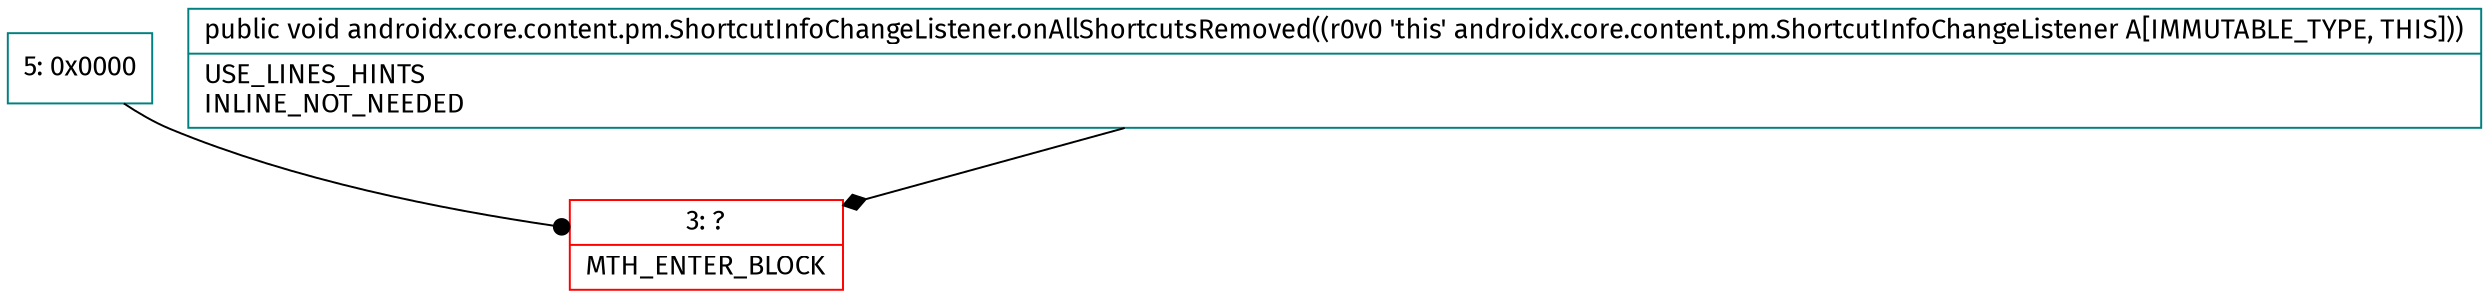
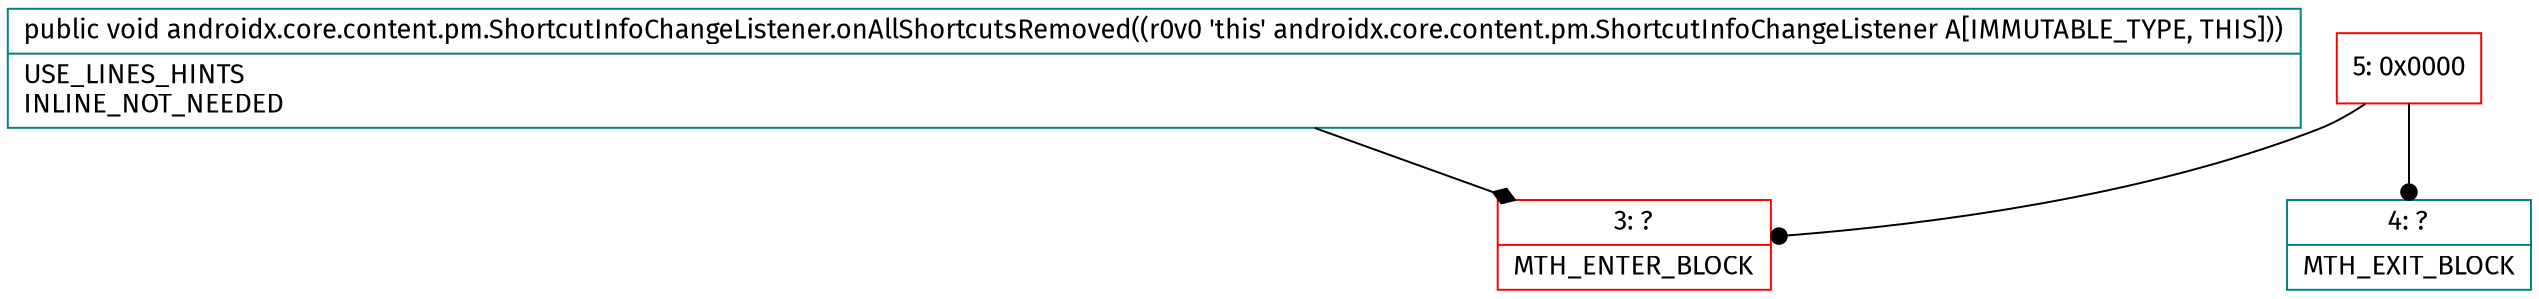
node "5: 0x0000": color teal -> red
node "4: ?": added
